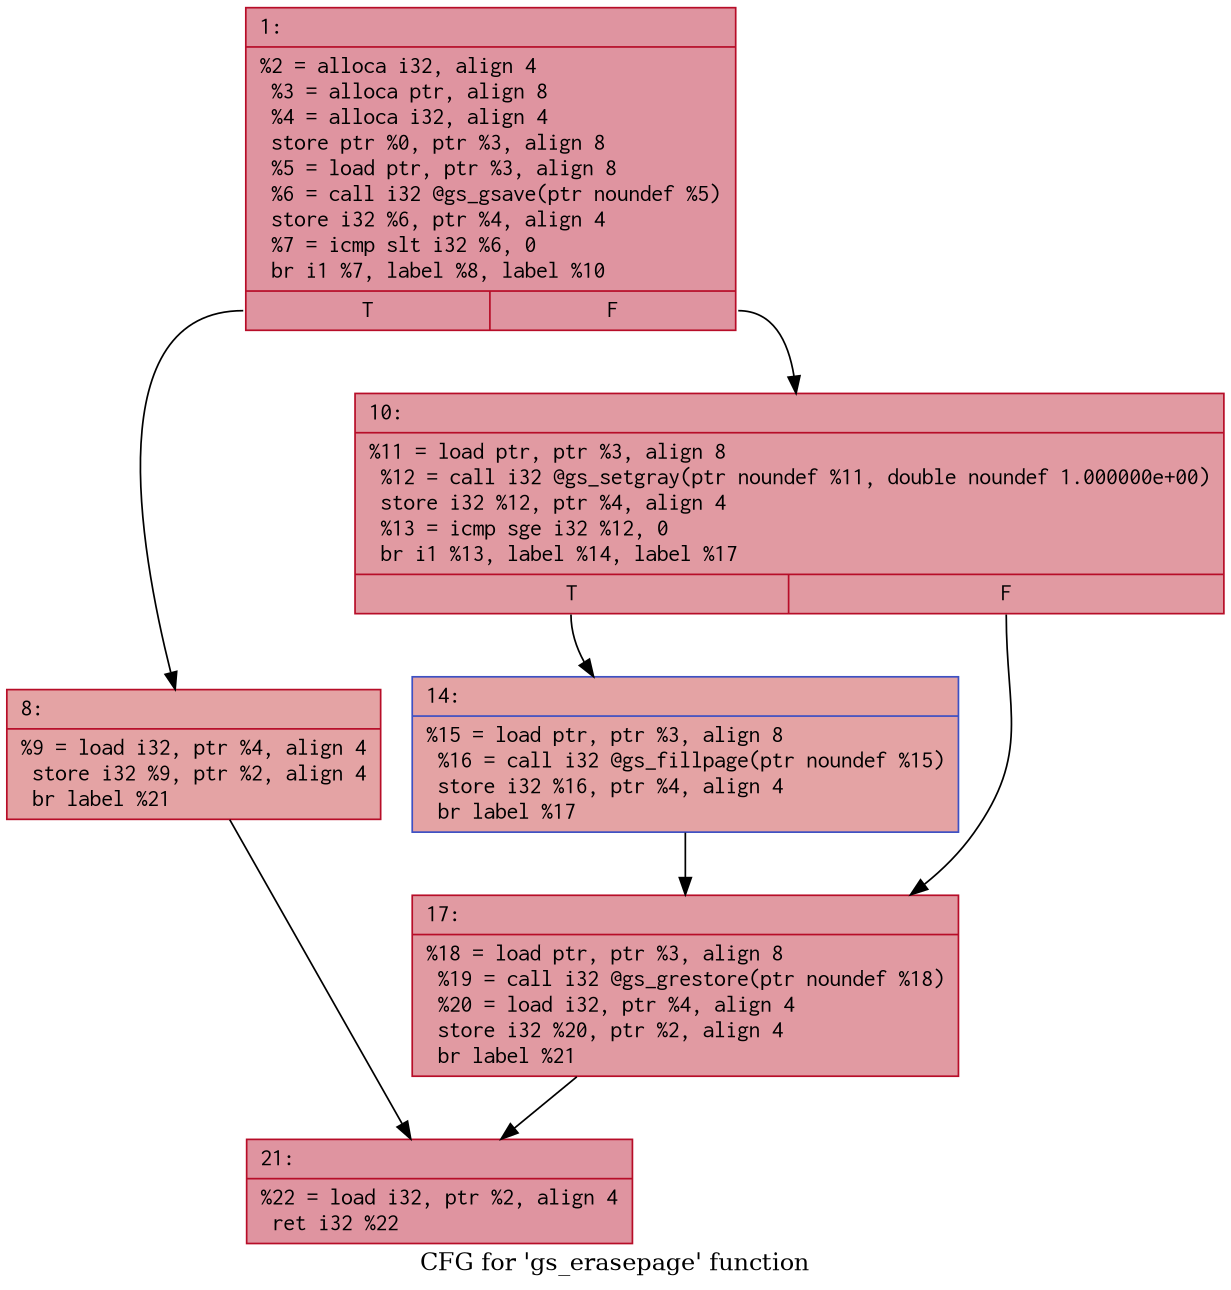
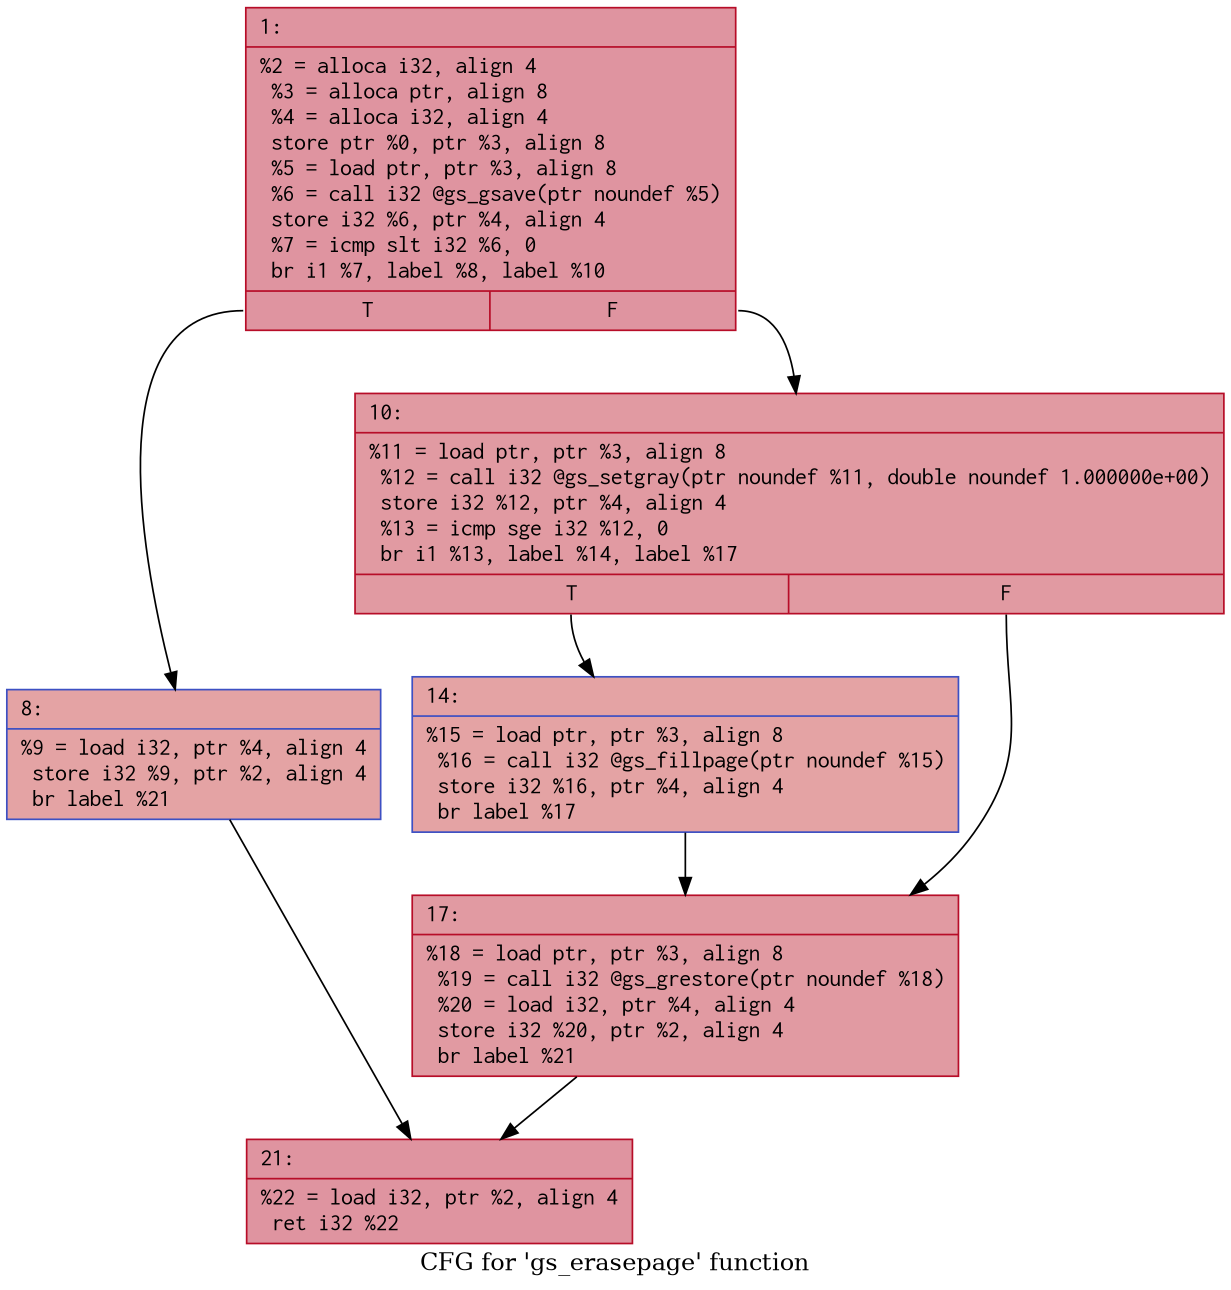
node "8:": color #b70d28ff -> #3d50c3ff
